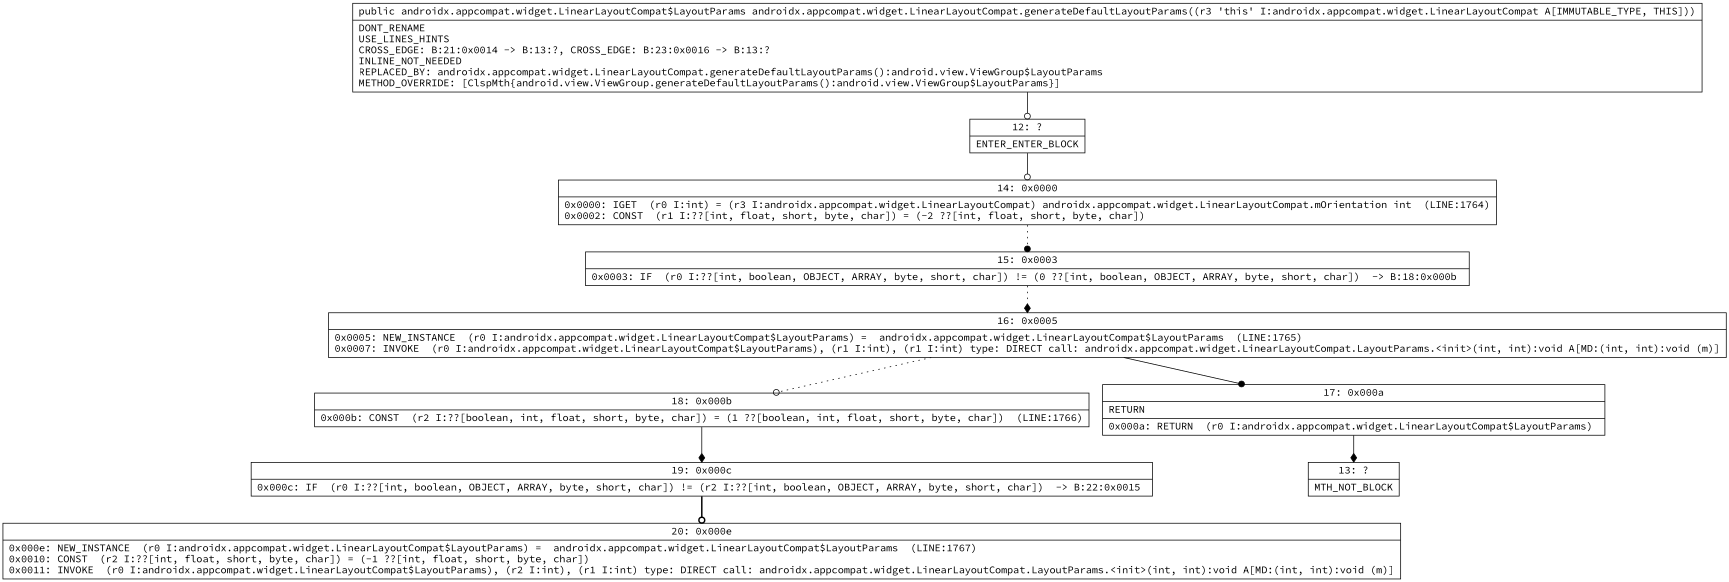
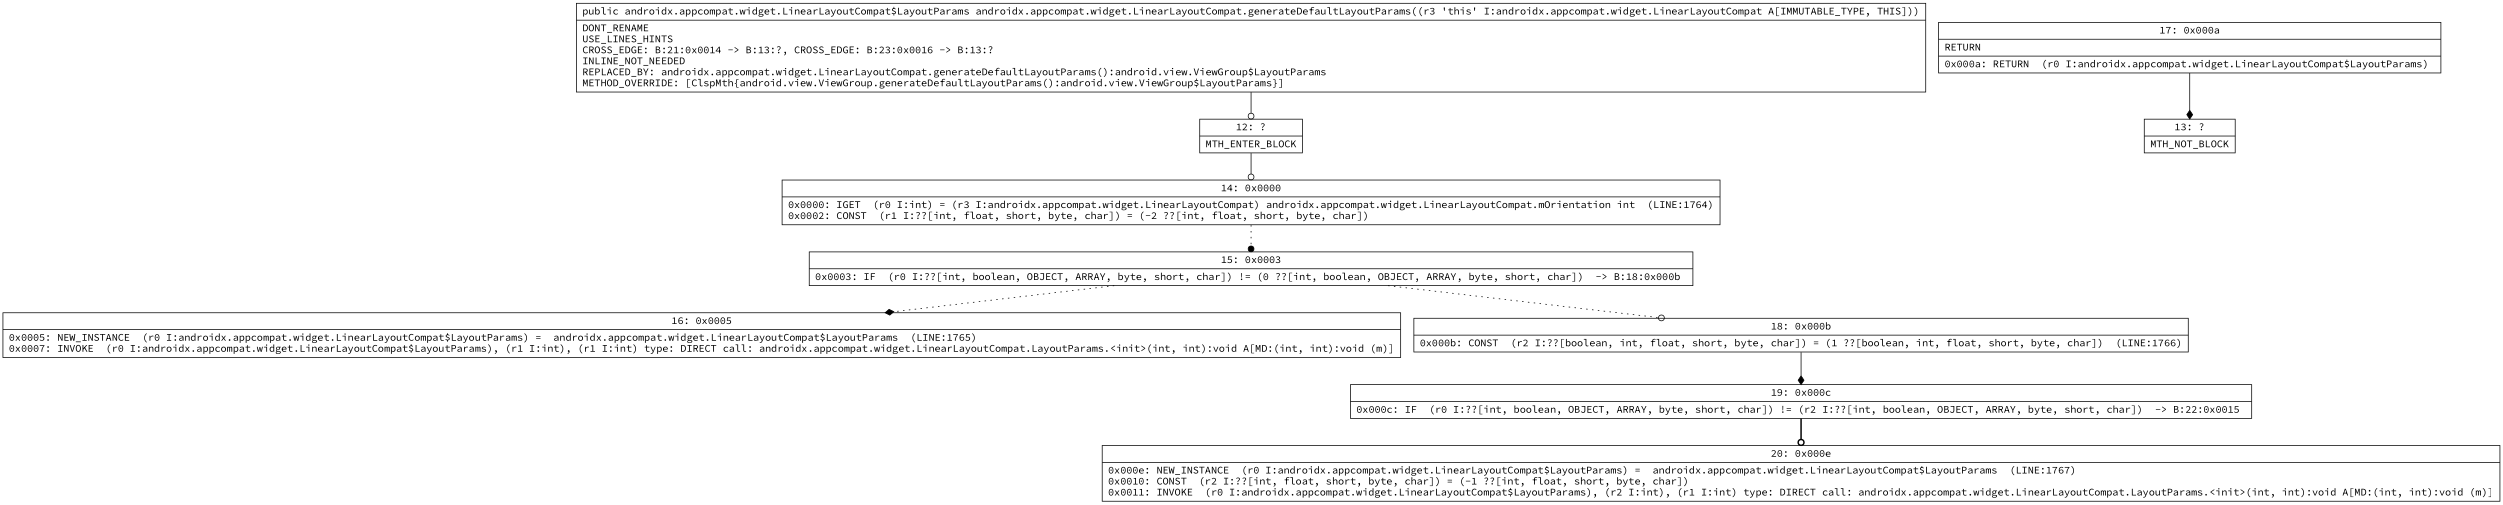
node "12: ?": text "ENTER_ENTER_BLOCK" -> "MTH_ENTER_BLOCK"
edge "16: 0x0005" -> "17: 0x000a": removed
edge "16: 0x0005" -> "18: 0x000b": now "15: 0x0003" -> "18: 0x000b"
